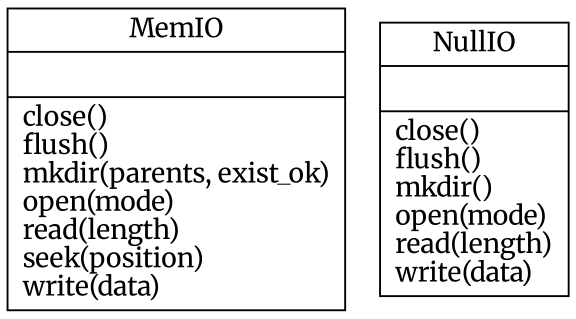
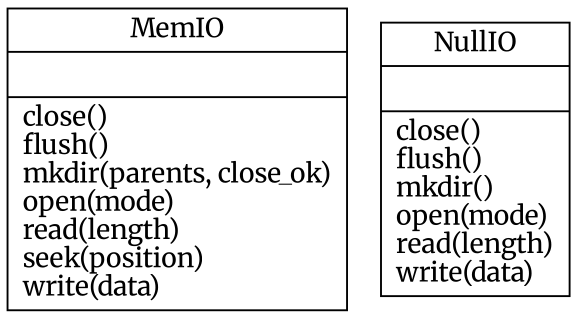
node "MemIO": text "mkdir(parents, exist_ok)" -> "mkdir(parents, close_ok)"
